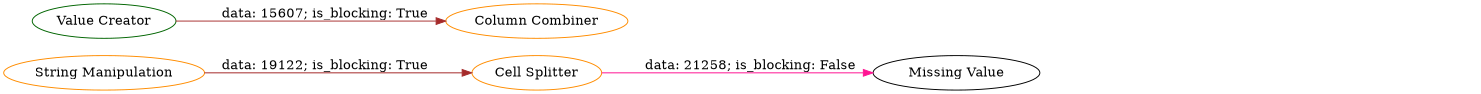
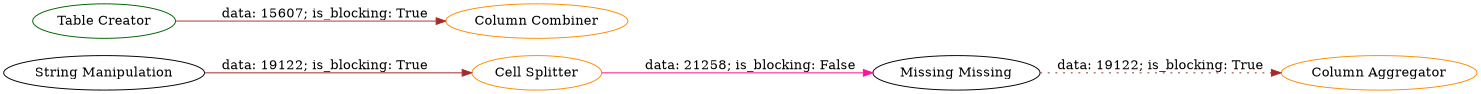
node "Value Creator": label "Value Creator" -> "Table Creator"
node "String Manipulation": color darkorange -> black
node "Missing Value": label "Missing Value" -> "Missing Missing"
node "Column Aggregator": added
